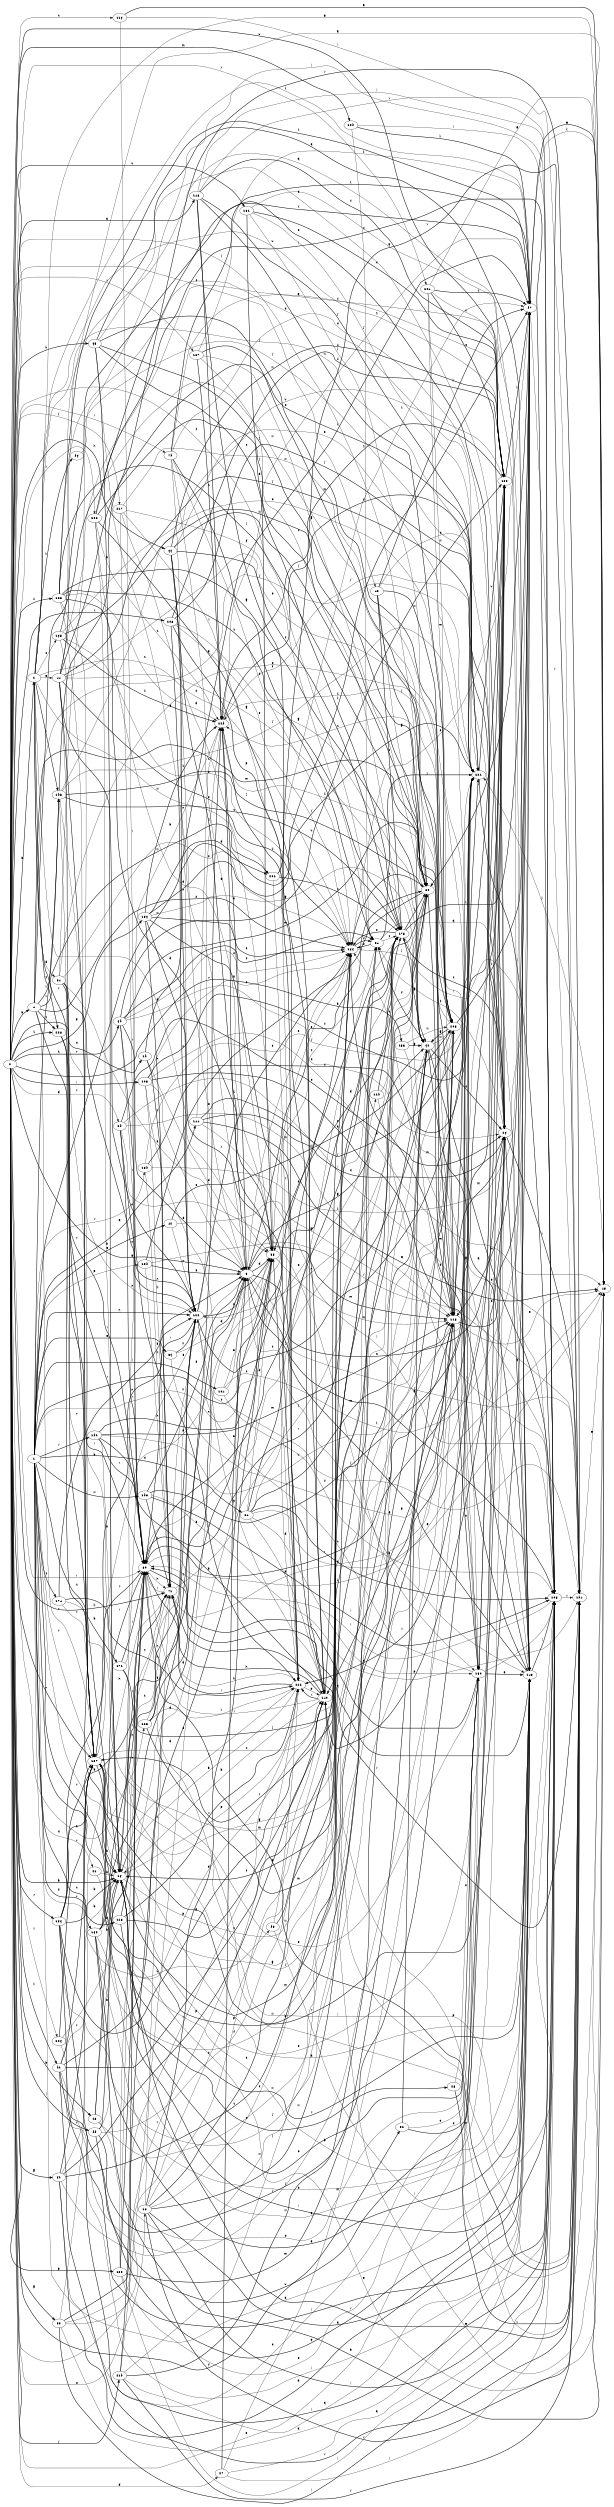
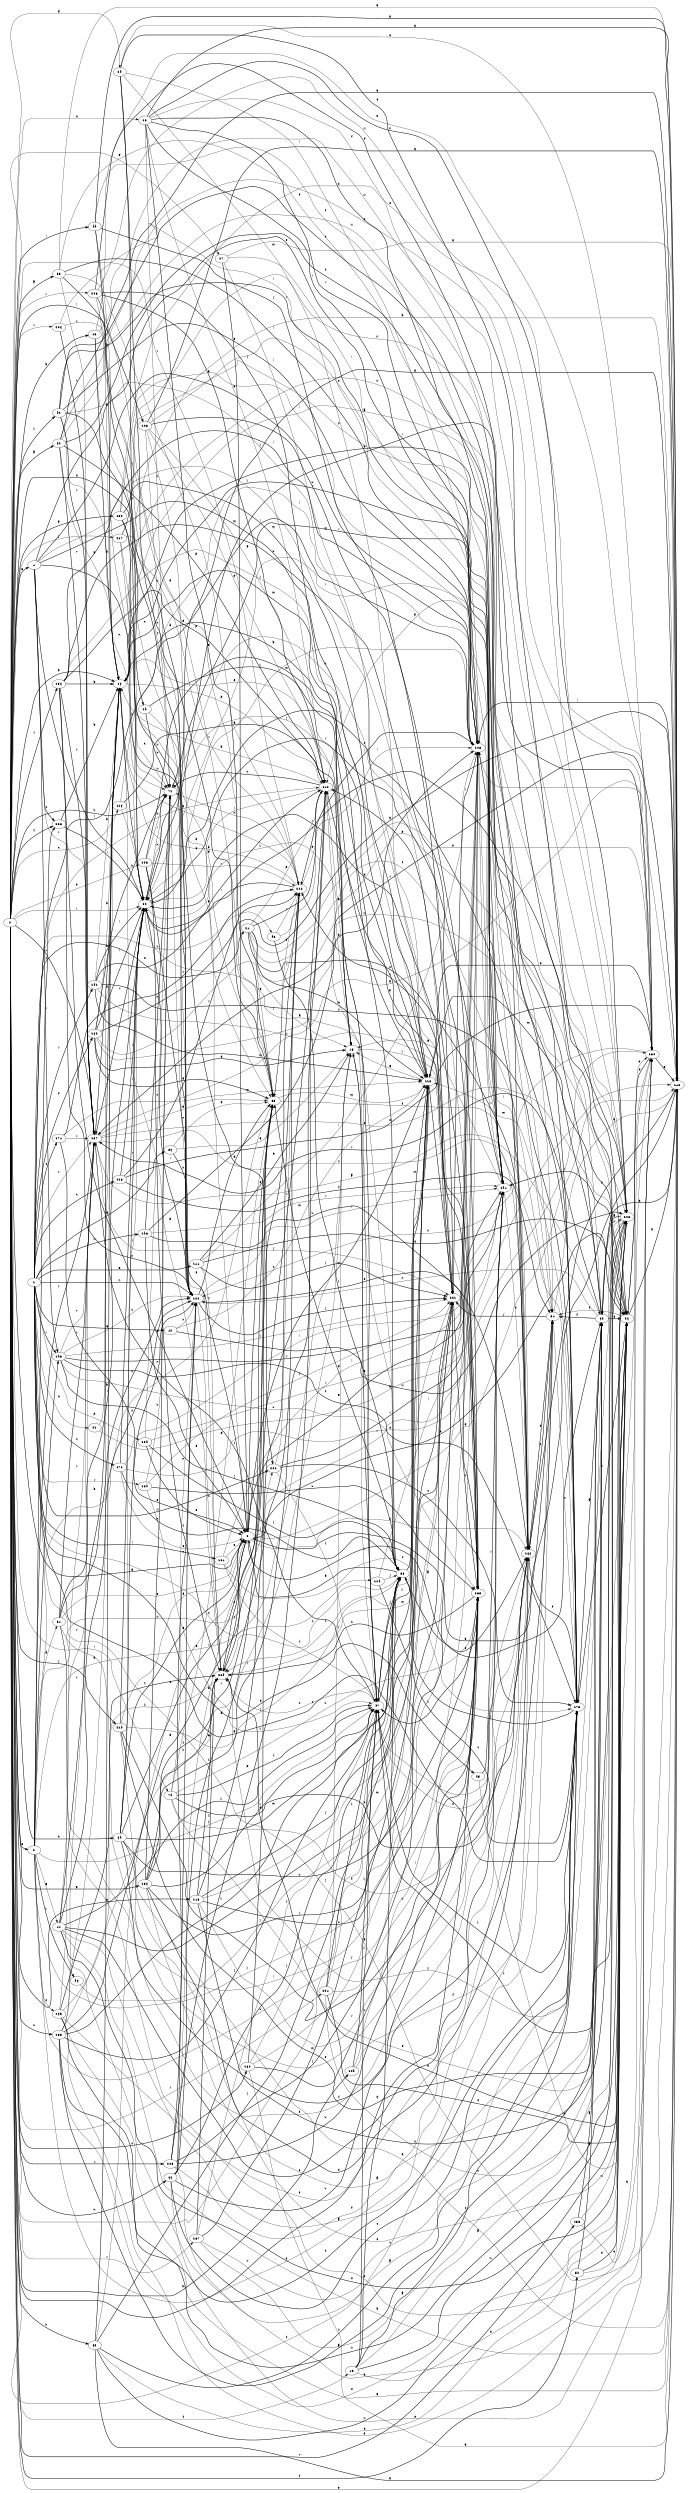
edge "140" -> "166": removed, label "s"
edge "69" -> "122": added, label "n"
